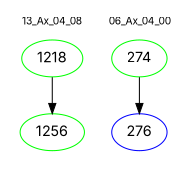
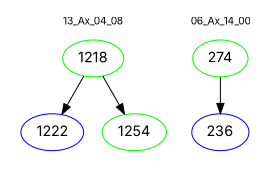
cluster "06_Ax_04_00": label "06_Ax_04_00" -> "06_Ax_14_00"
node "1222": added
node "1256": label "1256" -> "1254"
node "276": label "276" -> "236"
